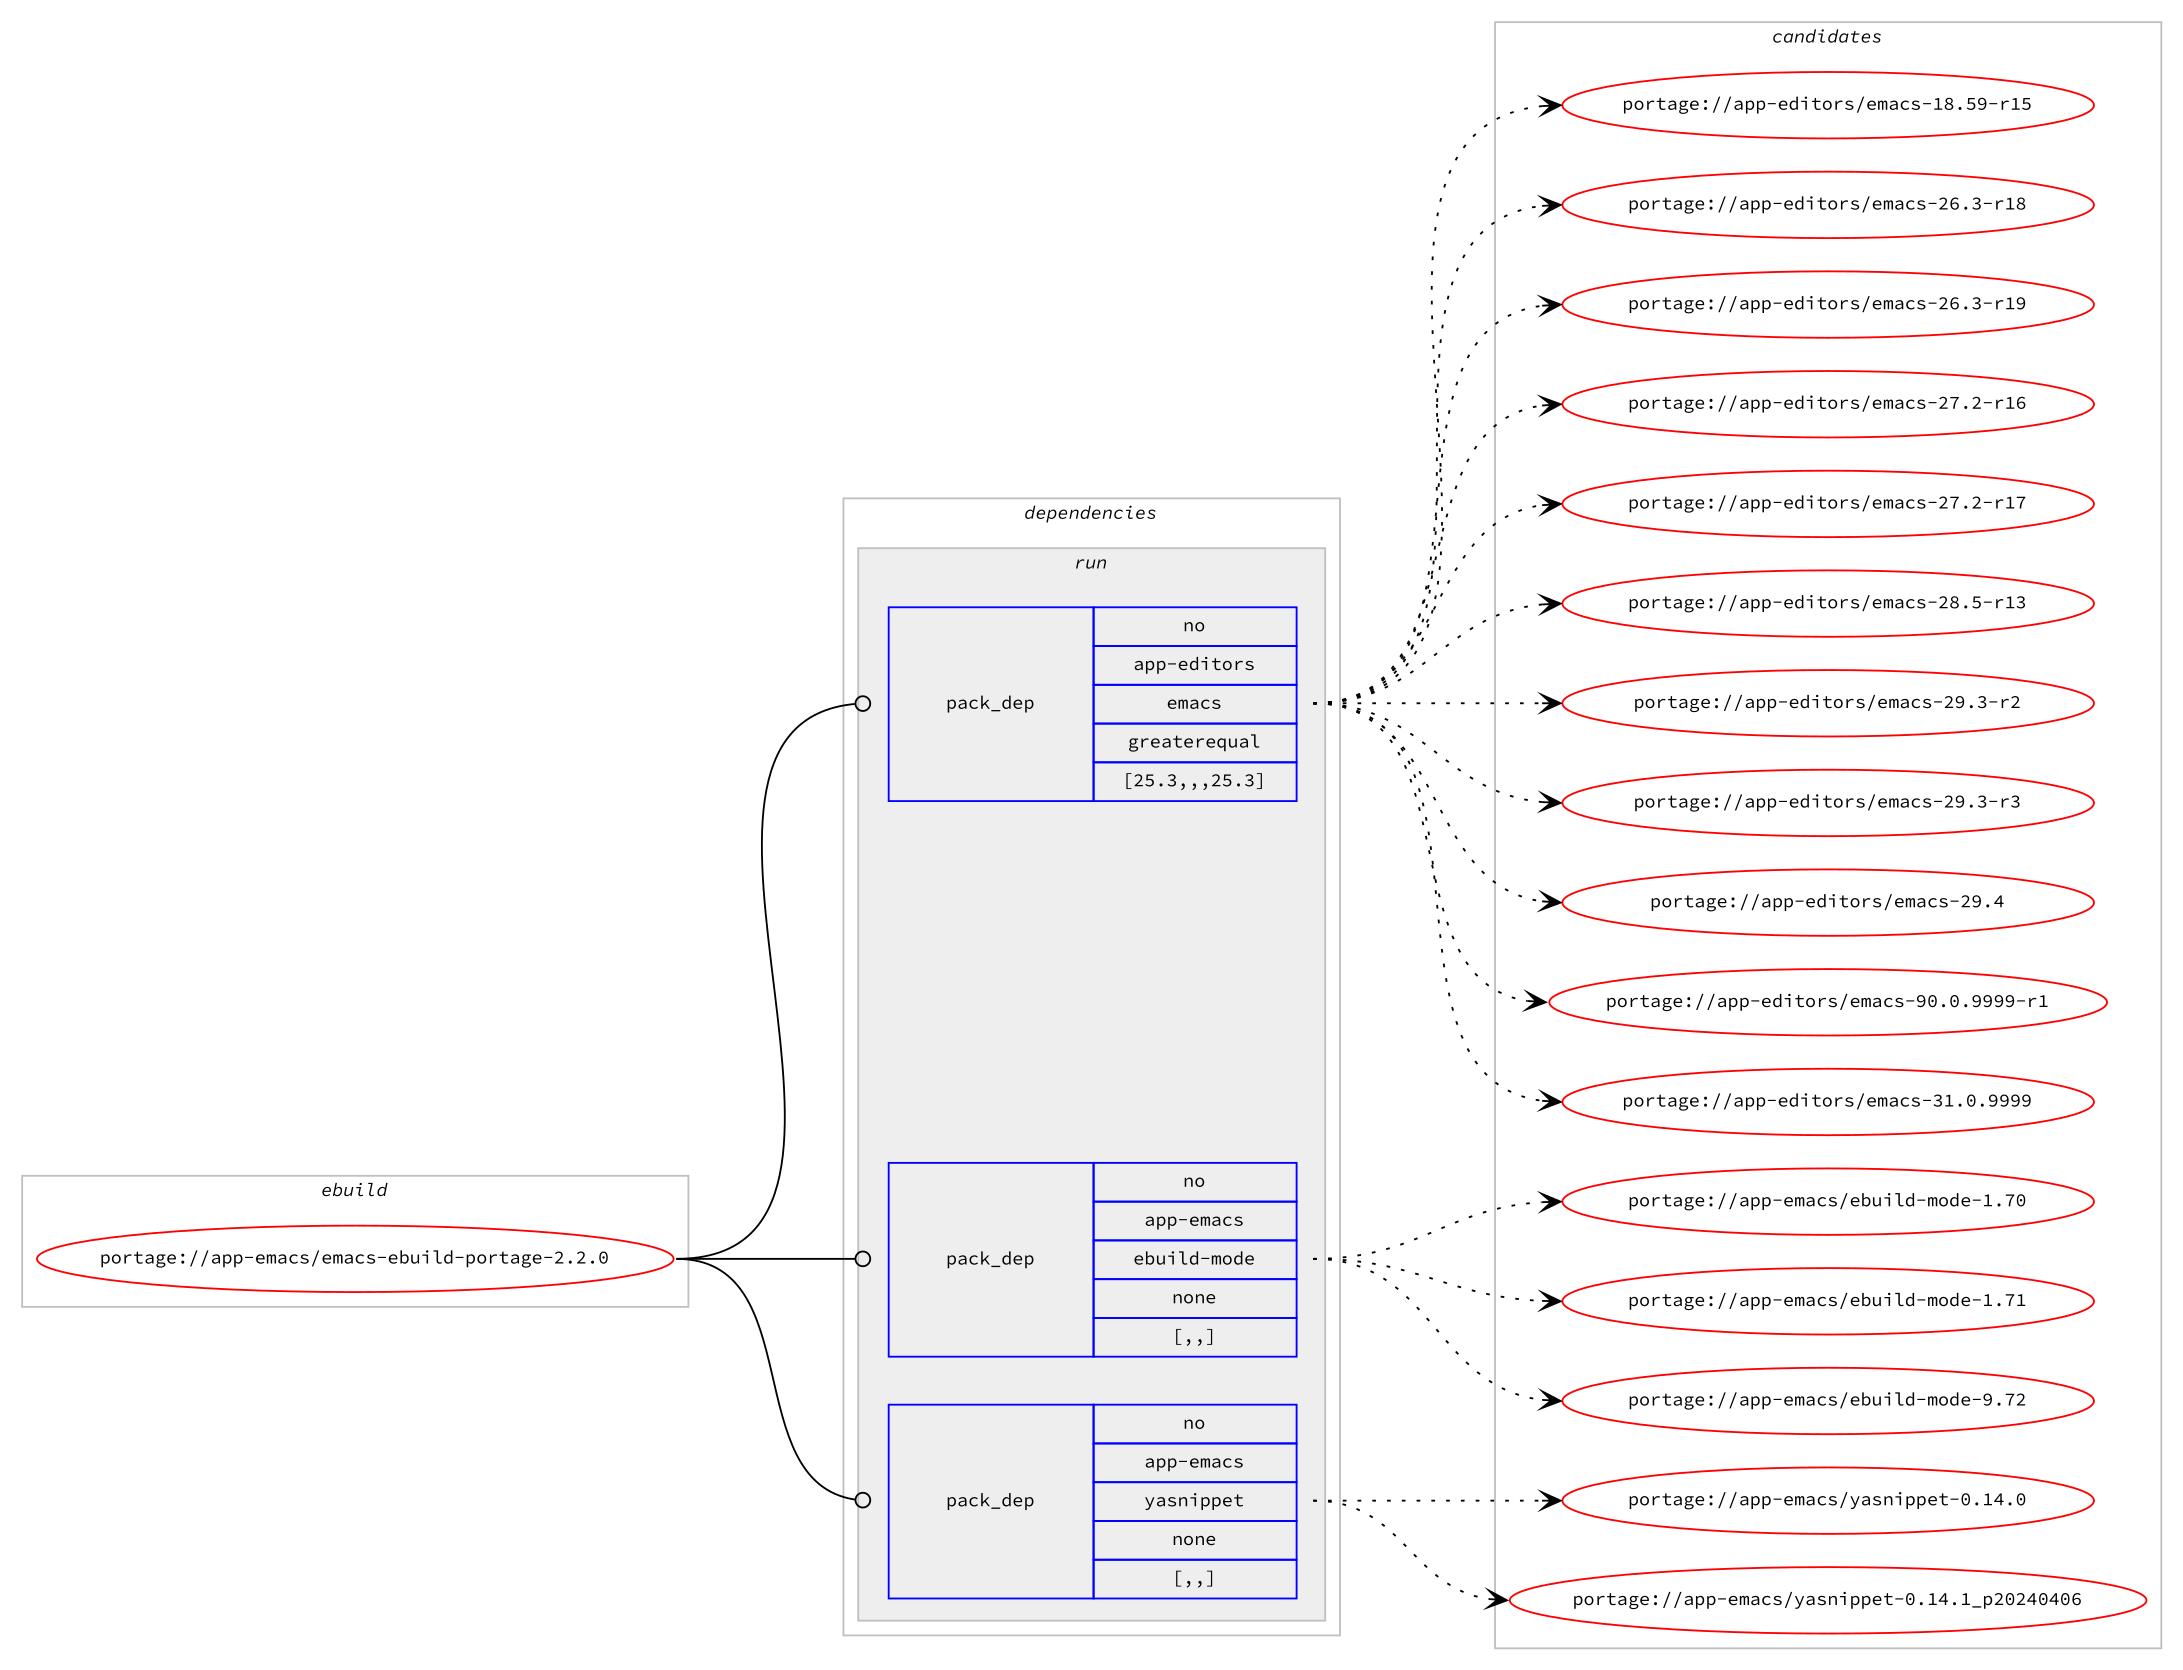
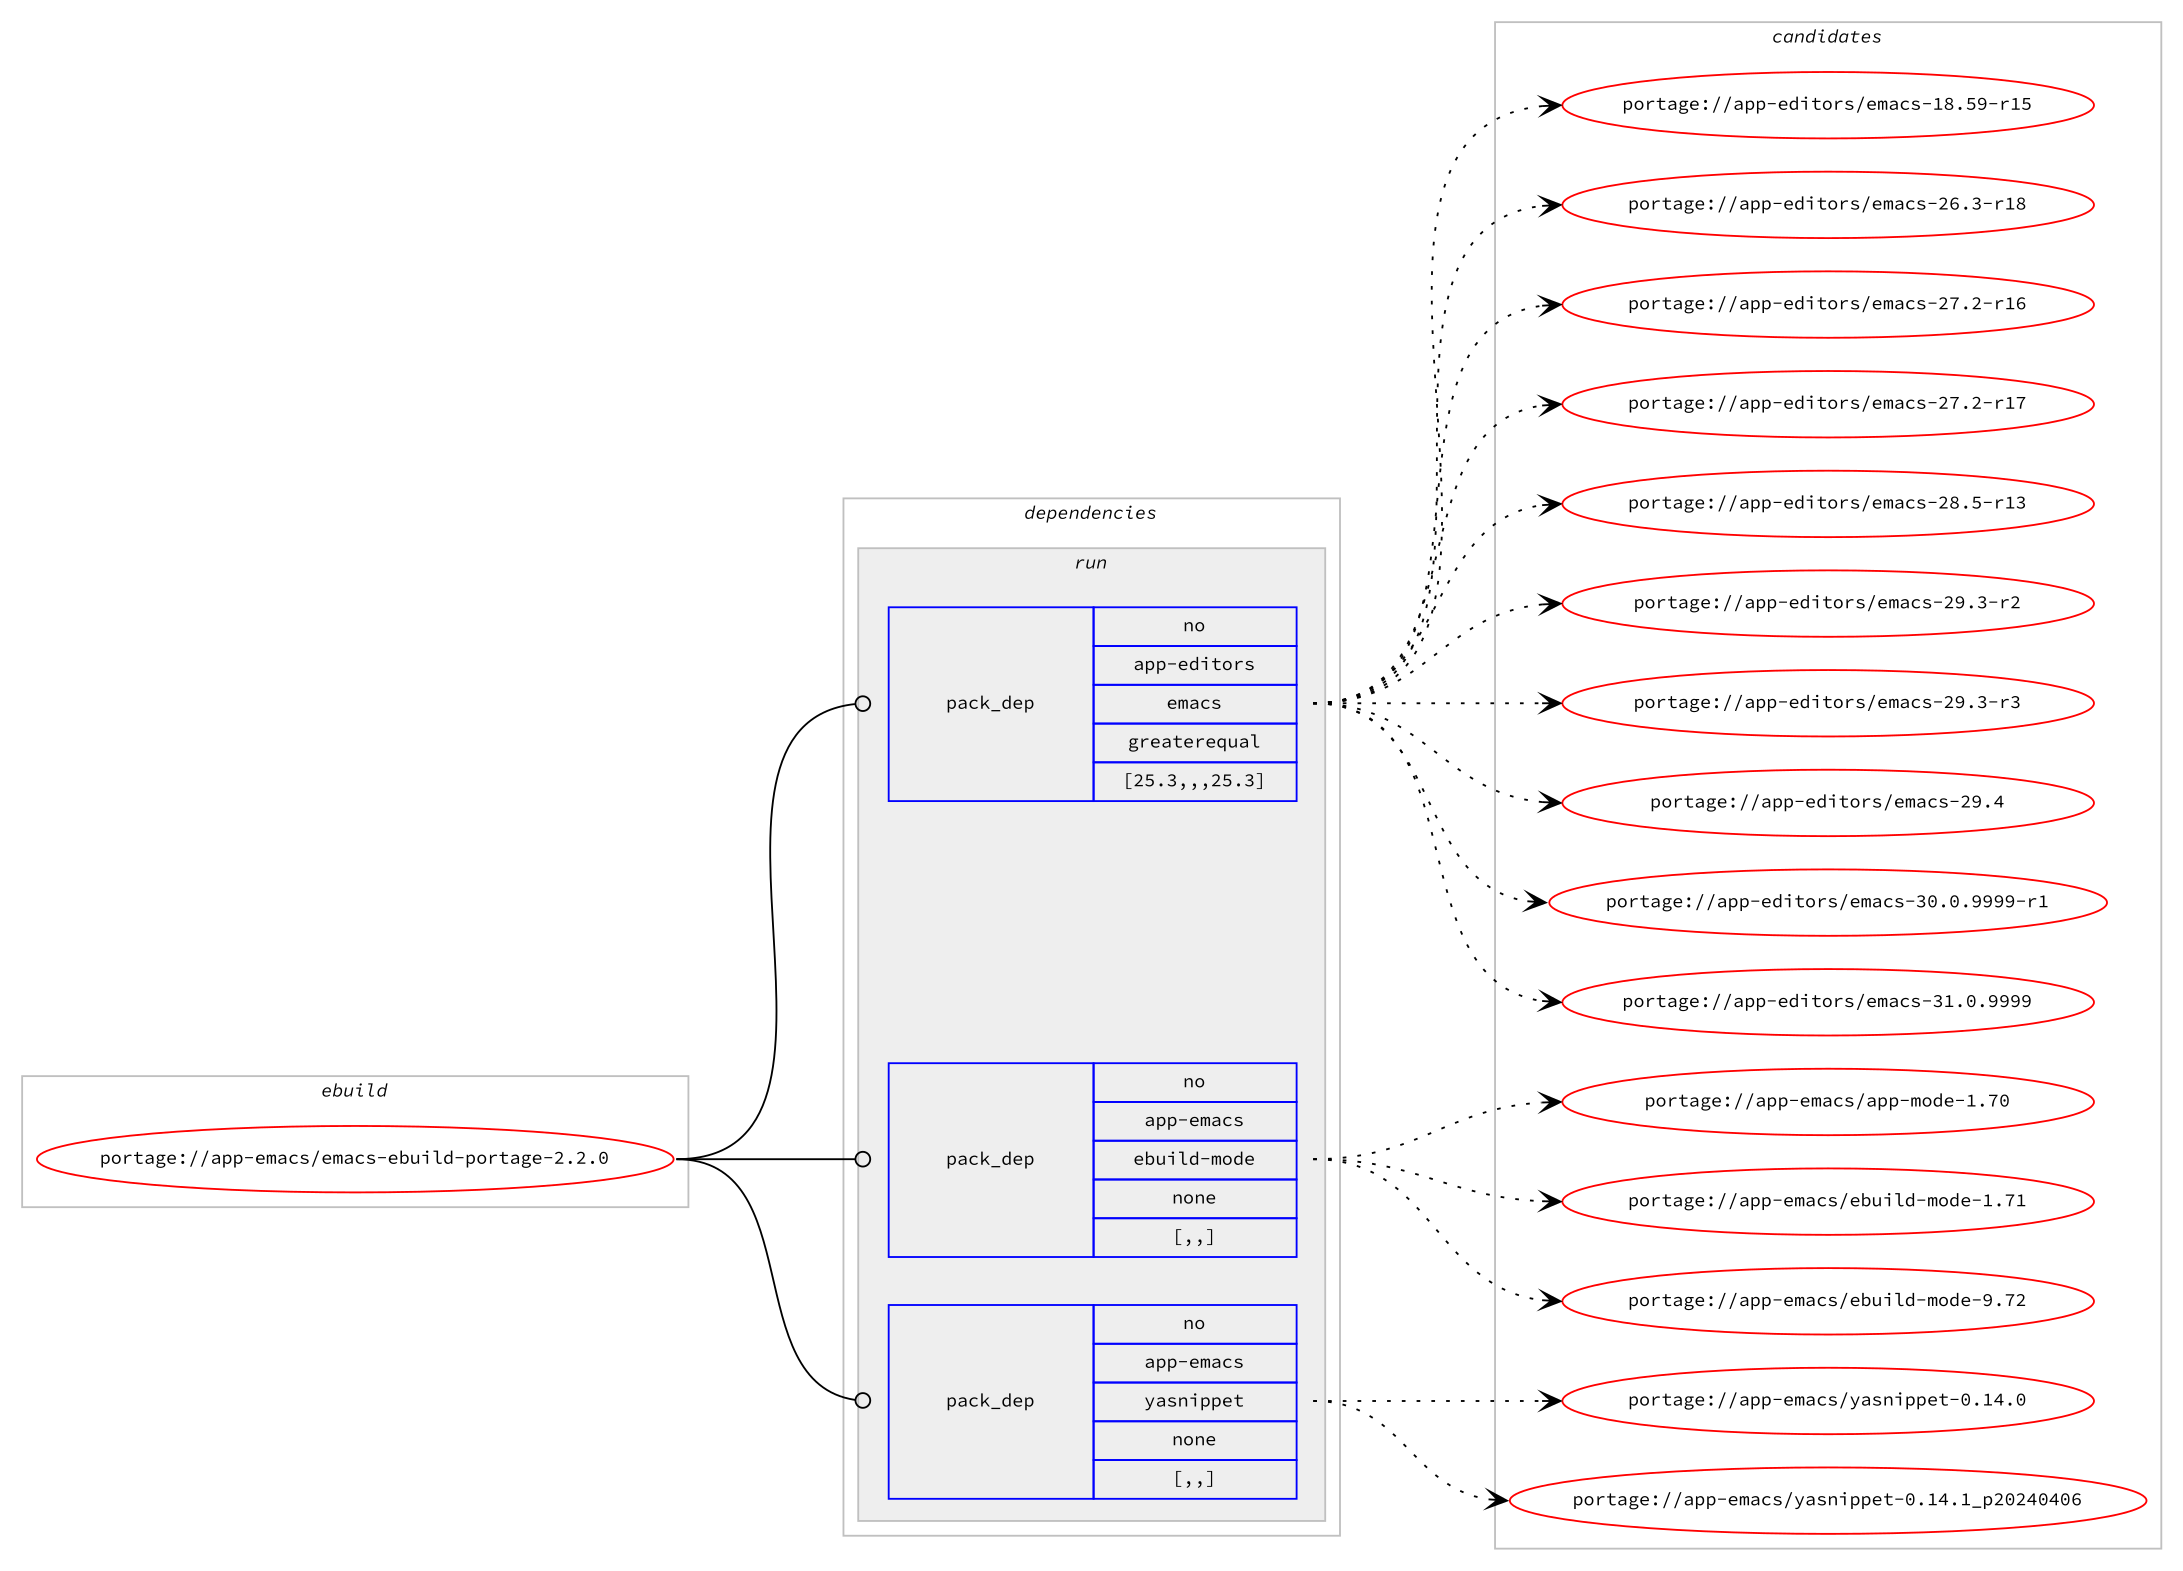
node "portage://app-editors/emacs-26.3-r19": removed
node "portage://app-editors/emacs-90.0.9999-r1": label "portage://app-editors/emacs-90.0.9999-r1" -> "portage://app-editors/emacs-30.0.9999-r1"
node "portage://app-emacs/ebuild-mode-1.70": label "portage://app-emacs/ebuild-mode-1.70" -> "portage://app-emacs/app-mode-1.70"
